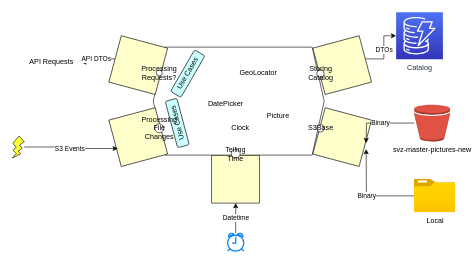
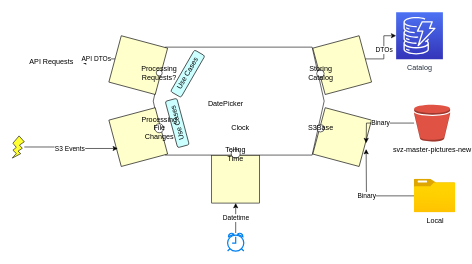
node "GeoLocator": removed
node "Picture": removed
